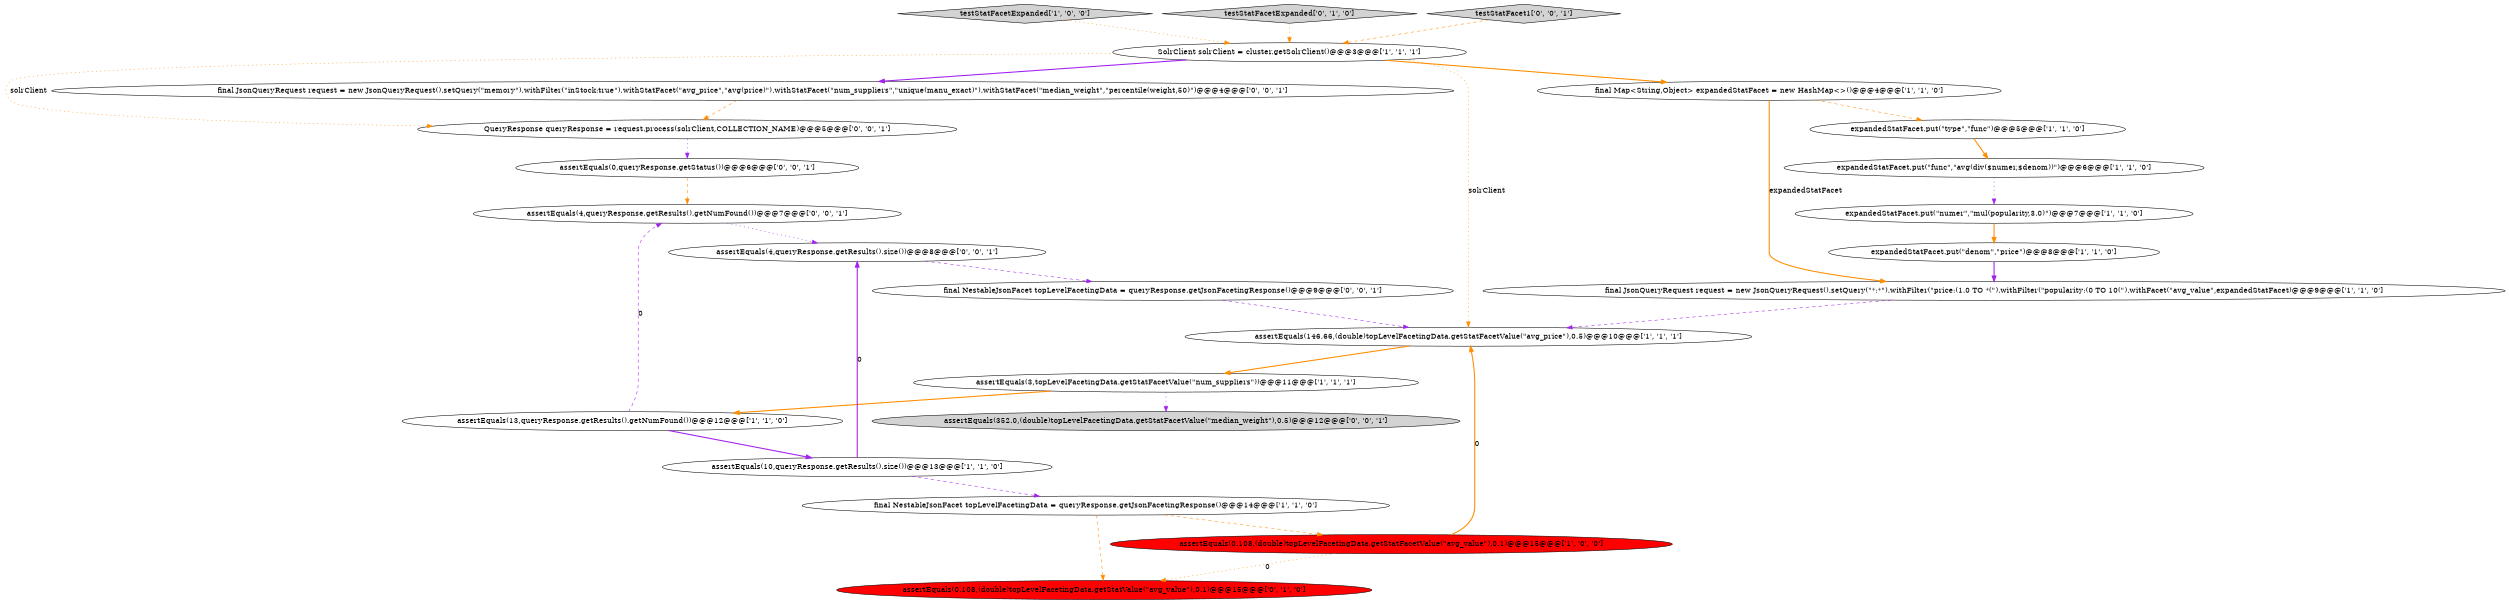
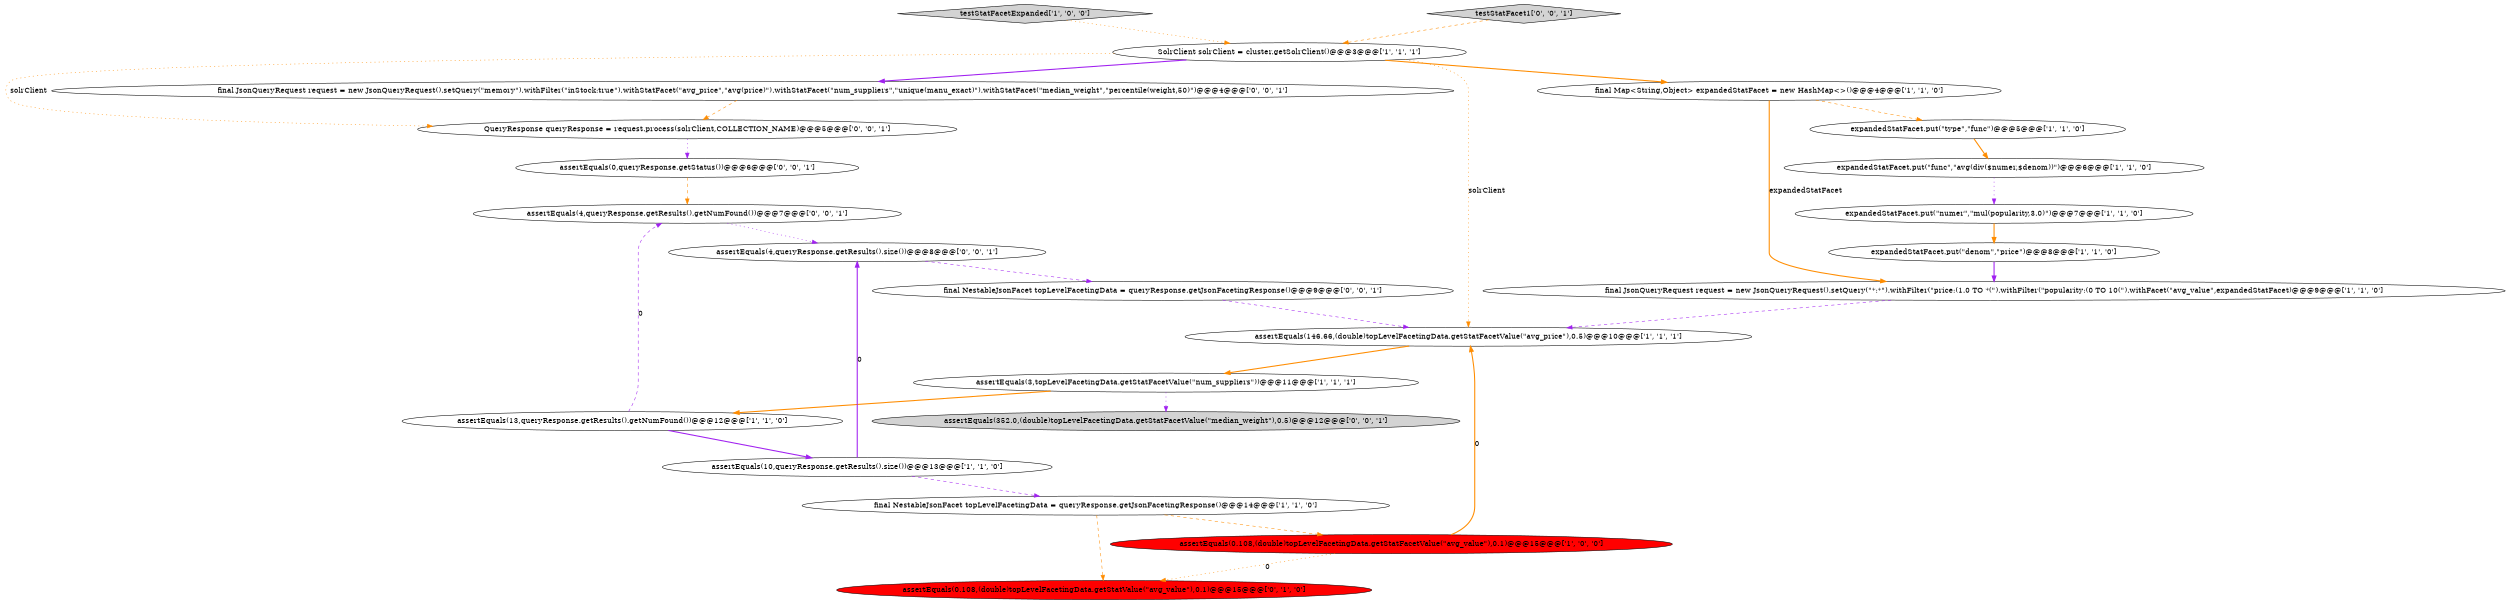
node "testStatFacetExpanded['0', '1', '0']": removed
